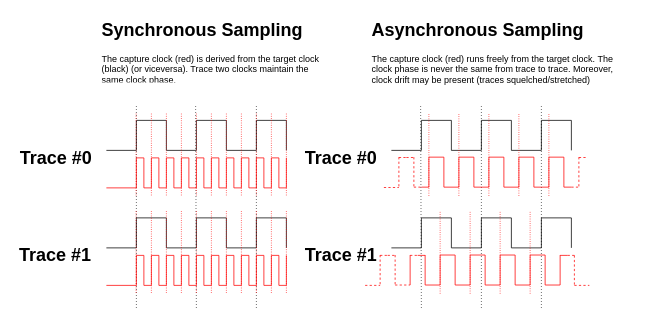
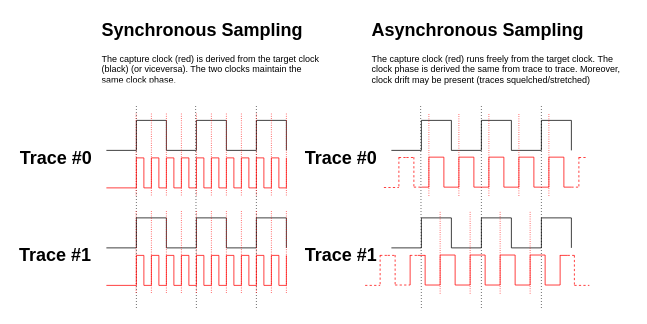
node "Synchronous Sampling The capture clock (red) is derived from the target clock (black) (or viceversa). Trace two clocks maintain the same clock phase.": label "Synchronous Sampling The capture clock (red) is derived from the target clock (black) (or viceversa). Trace two clocks maintain the same clock phase." -> "Synchronous Sampling The capture clock (red) is derived from the target clock (black) (or viceversa). The two clocks maintain the same clock phase."
node "Asynchronous Sampling The capture clock (red) runs freely from the target clock. The clock phase is never the same from trace to trace. Moreover, clock drift may be present (traces squelched/stretched)": label "Asynchronous Sampling The capture clock (red) runs freely from the target clock. The clock phase is never the same from trace to trace. Moreover, clock drift may be present (traces squelched/stretched)" -> "Asynchronous Sampling The capture clock (red) runs freely from the target clock. The clock phase is derived the same from trace to trace. Moreover, clock drift may be present (traces squelched/stretched)"
